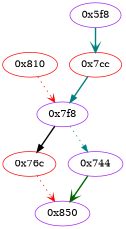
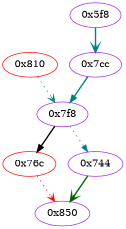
node "0x7cc": color red -> purple
edge "0x810" -> "0x7f8": color red -> teal
